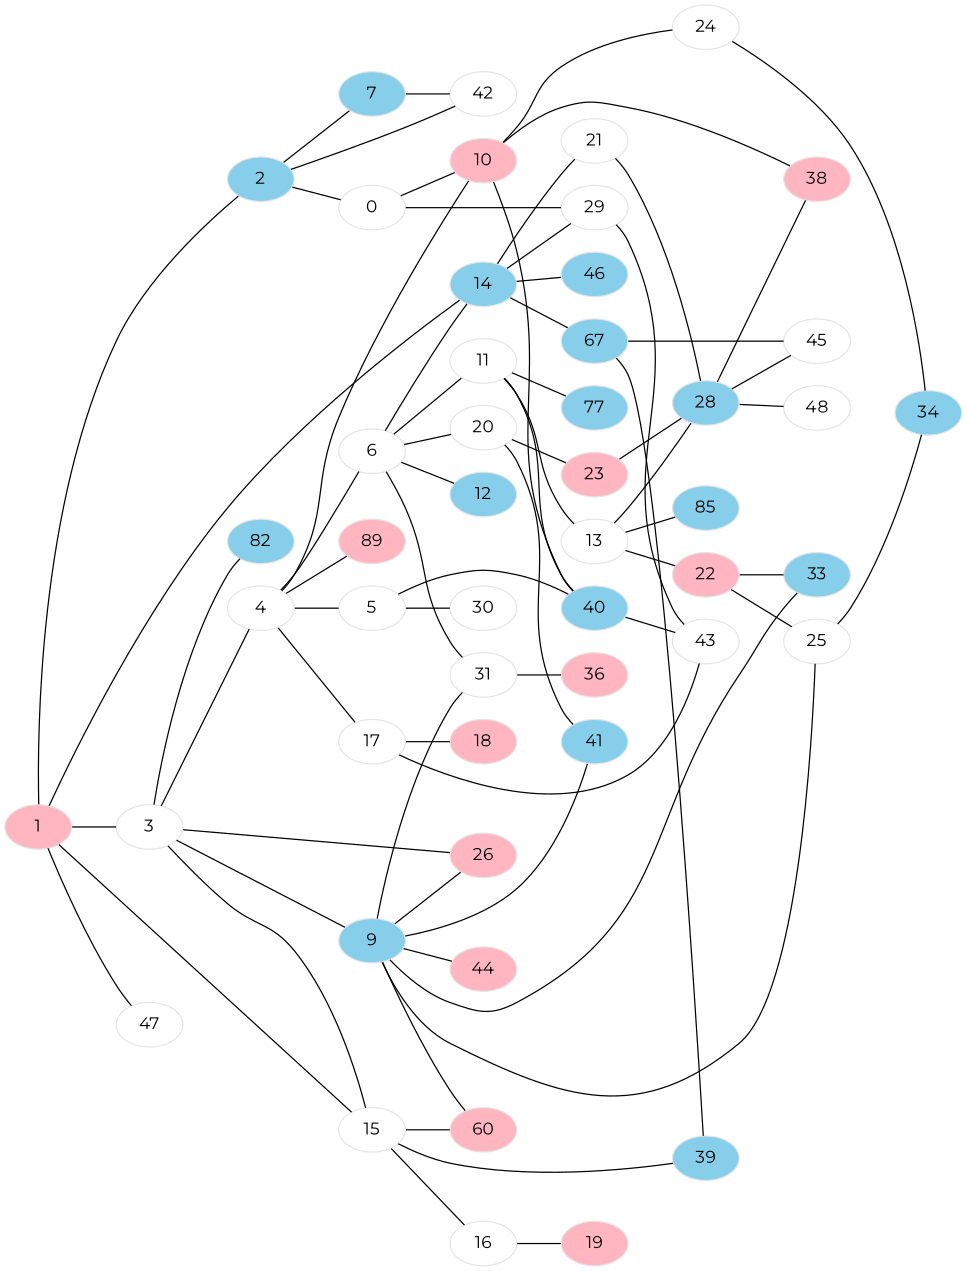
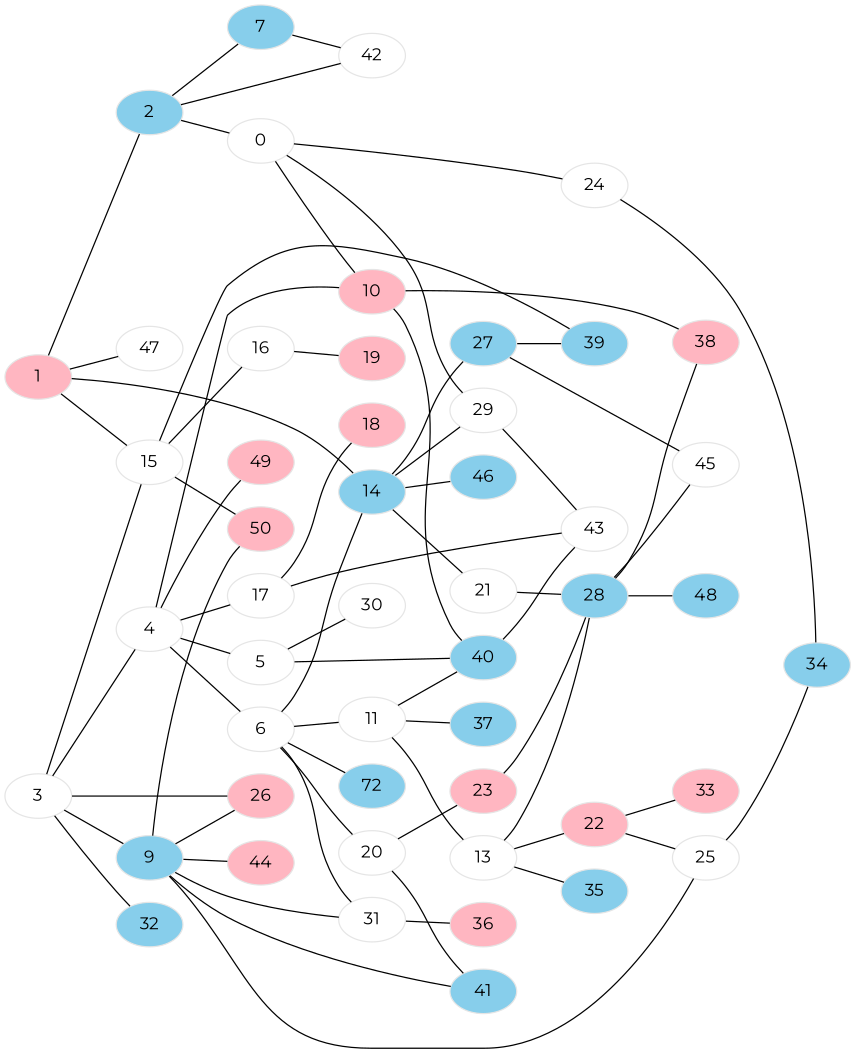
edge "24" -- "10": now "24" -- "0"
node "67": label "67" -> "27"
node "77": label "77" -> "37"
node "48": fillcolor white -> skyblue
node "12": label "12" -> "72"
node "85": label "85" -> "35"
node "82": label "82" -> "32"
node "89": label "89" -> "49"
node "33": fillcolor skyblue -> lightpink
edge "1" -- "3": removed
edge "33" -- "9": removed
node "60": label "60" -> "50"
